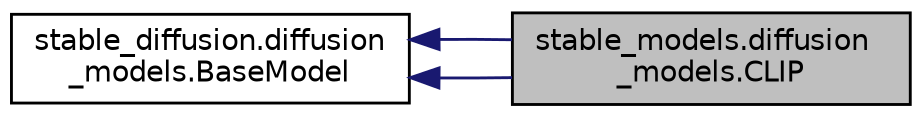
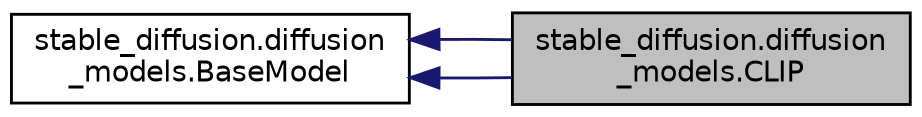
node "stable_models.diffusion _models.CLIP": label "stable_models.diffusion _models.CLIP" -> "stable_diffusion.diffusion _models.CLIP"
